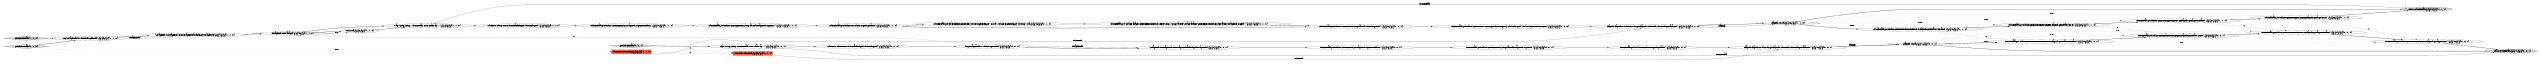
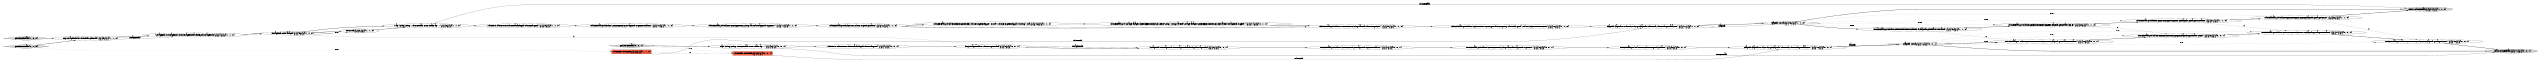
edge "getSourceDetails['0', '0', '1']" -> "VolumeInfo volumeInfo@@@2@@@['0', '0', '1']": label "0" -> "true"
